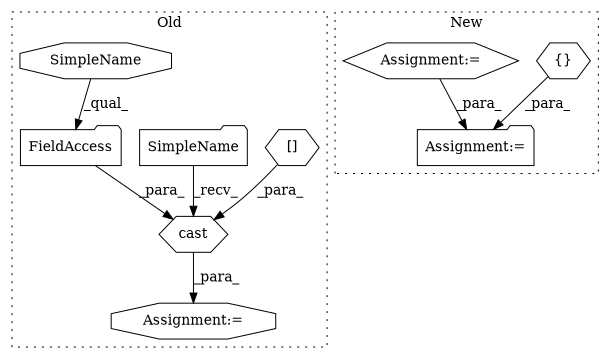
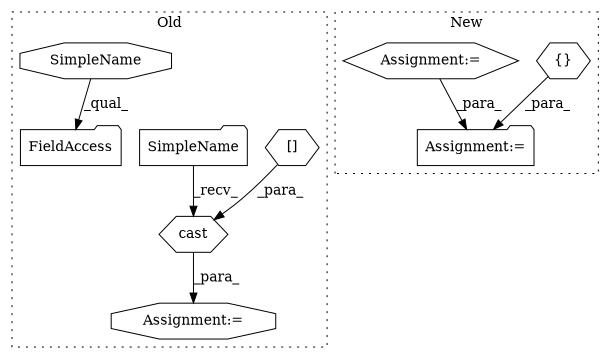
edge "FieldAccess" -> "cast": removed, label "_para_"
